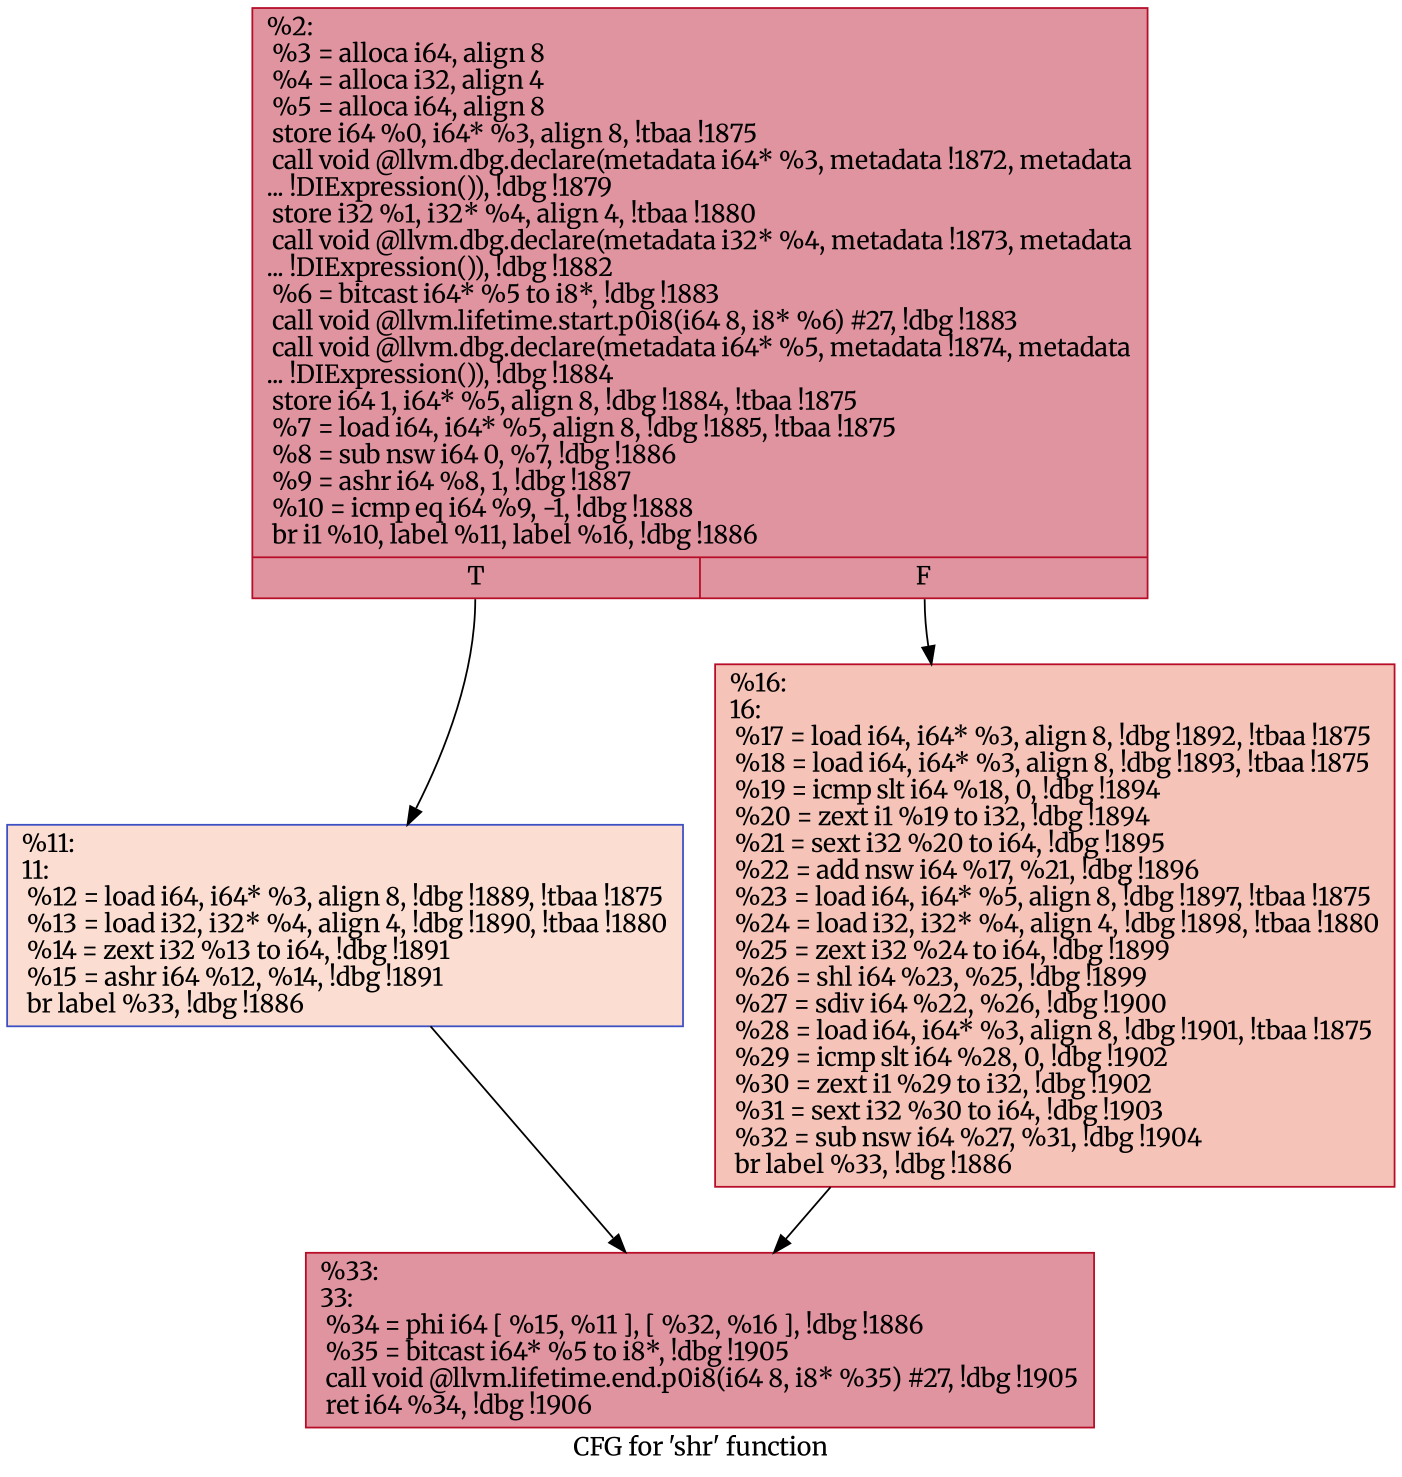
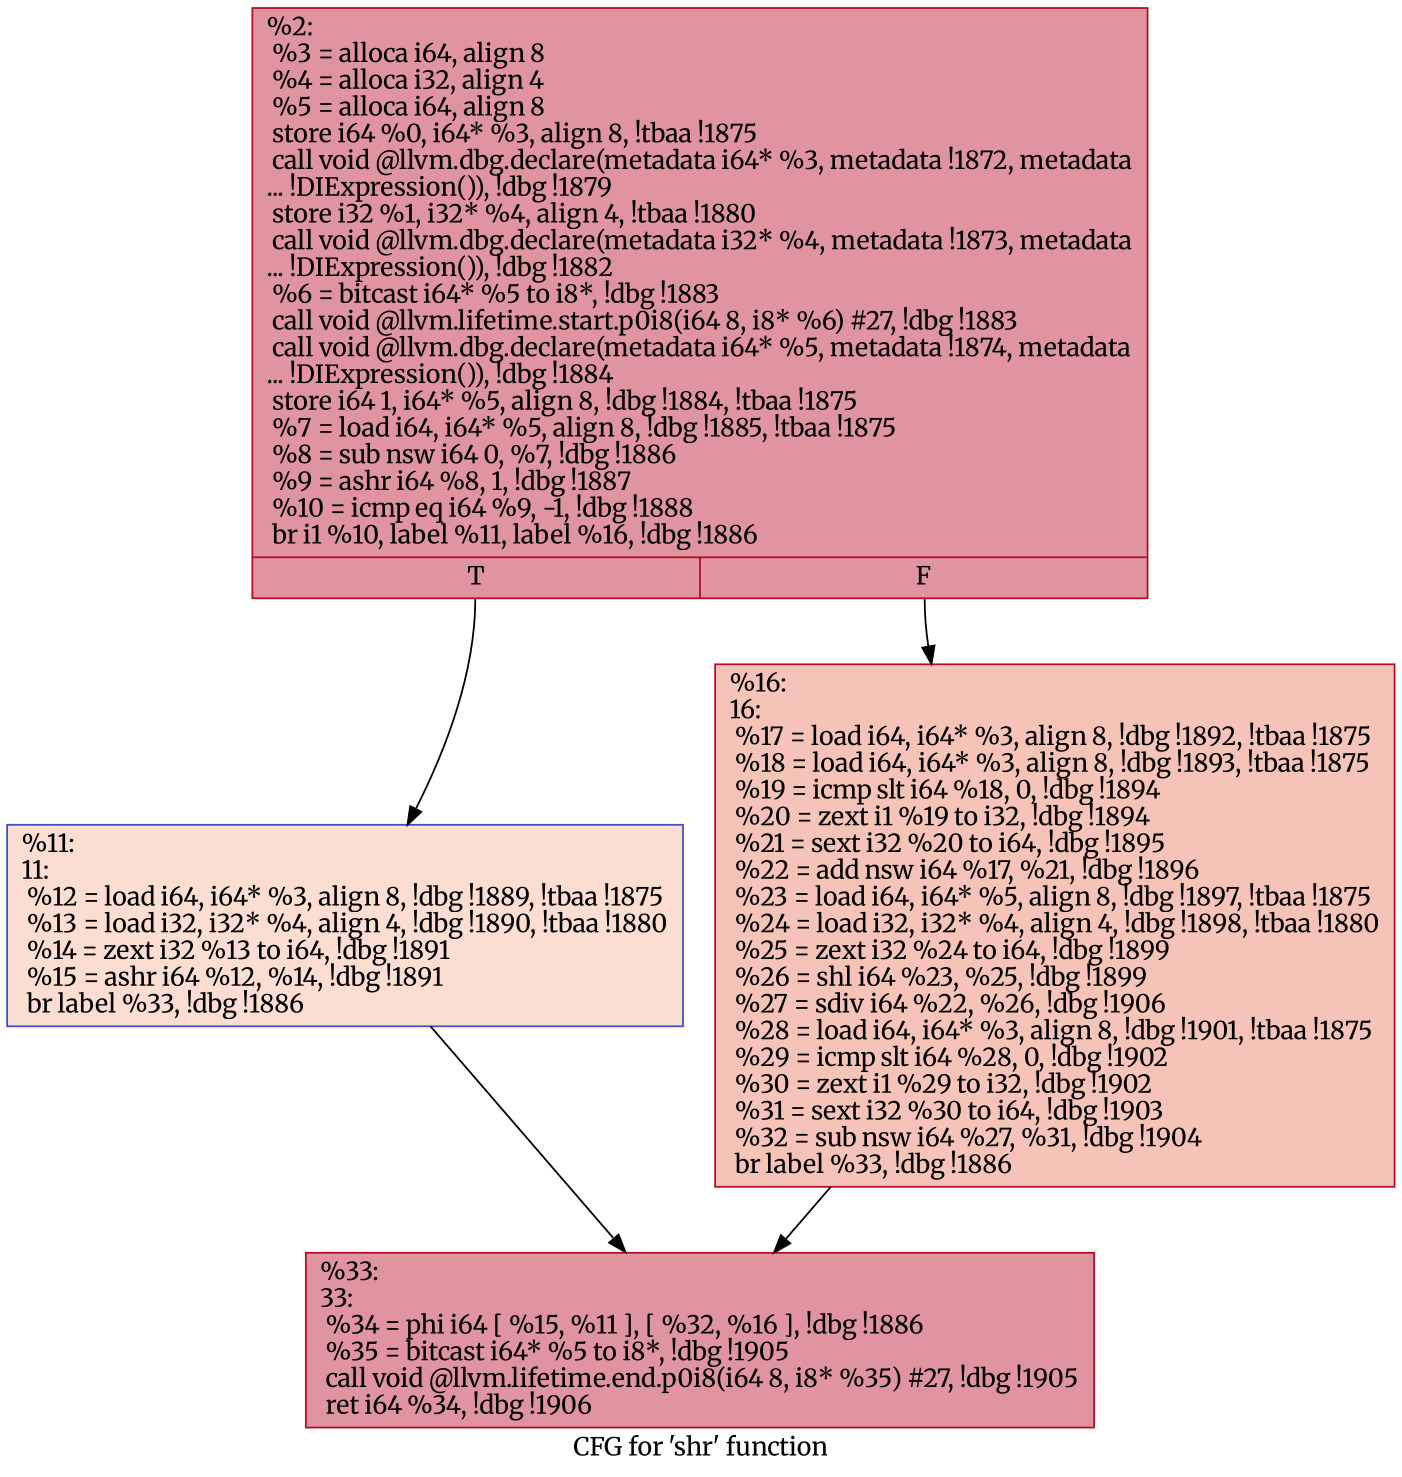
node "%16:": text "%27 = sdiv i64 %22, %26, !dbg !1900" -> "%27 = sdiv i64 %22, %26, !dbg !1906"
